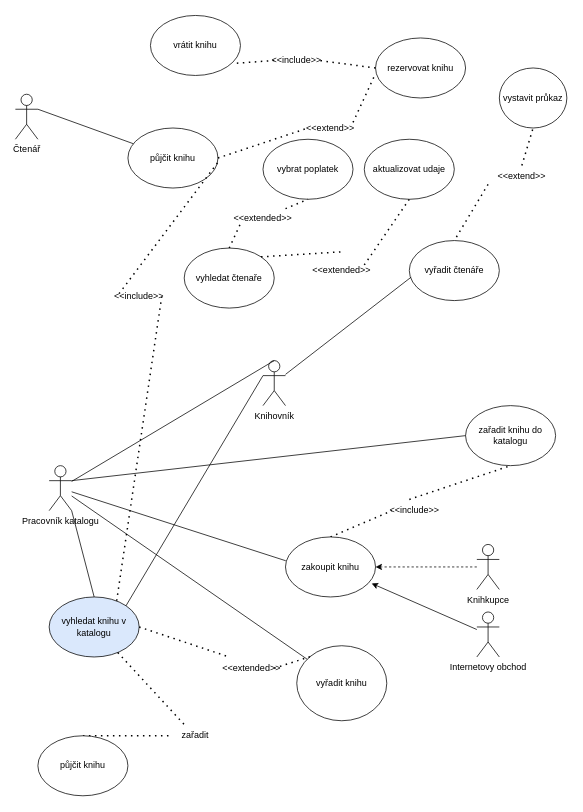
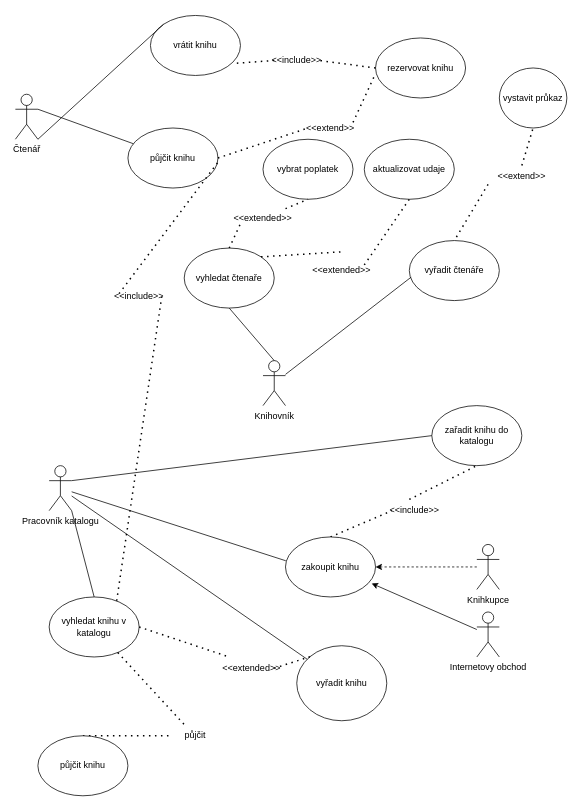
edge "vrátit knihu" -- "Čtenář": added
edge "Knihovník" -- "Pracovník katalogu": now "Knihovník" -- "vyhledat čtenaře"
node "zařadit knihu do katalogu": moved (510, 435) -> (477, 435)
edge "Knihovník" -- "vyhledat knihu v katalogu": removed
node "vyhledat knihu v katalogu": fillcolor #dae8fc -> #ffffff
node "zařadit": label "zařadit" -> "půjčit"
